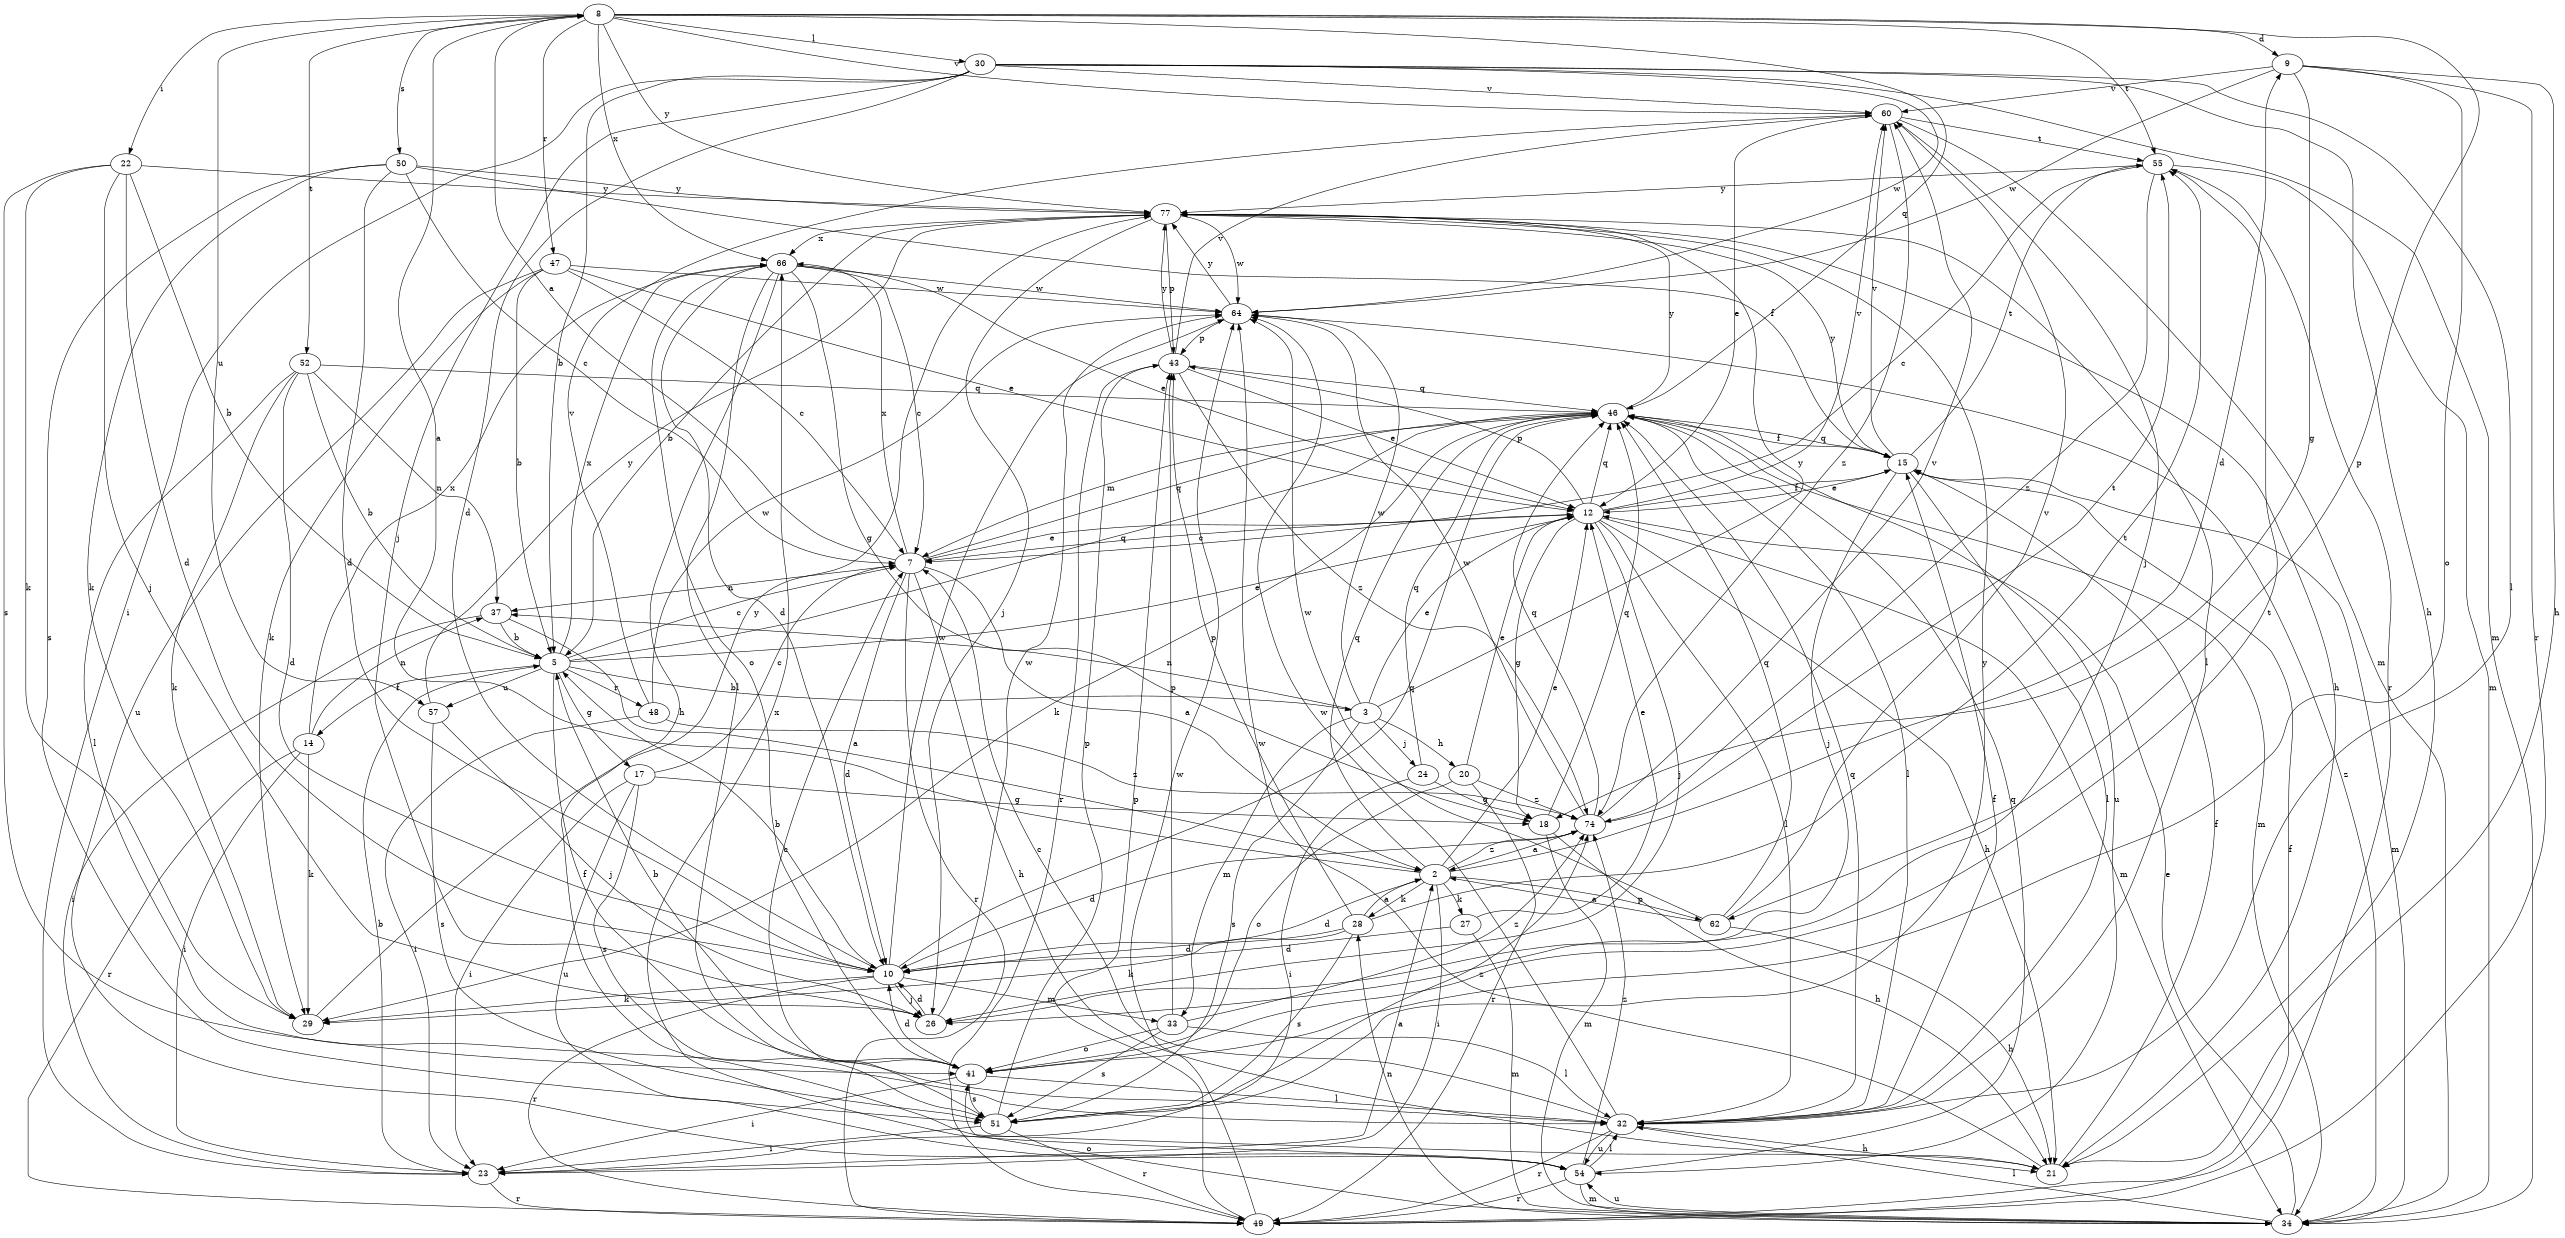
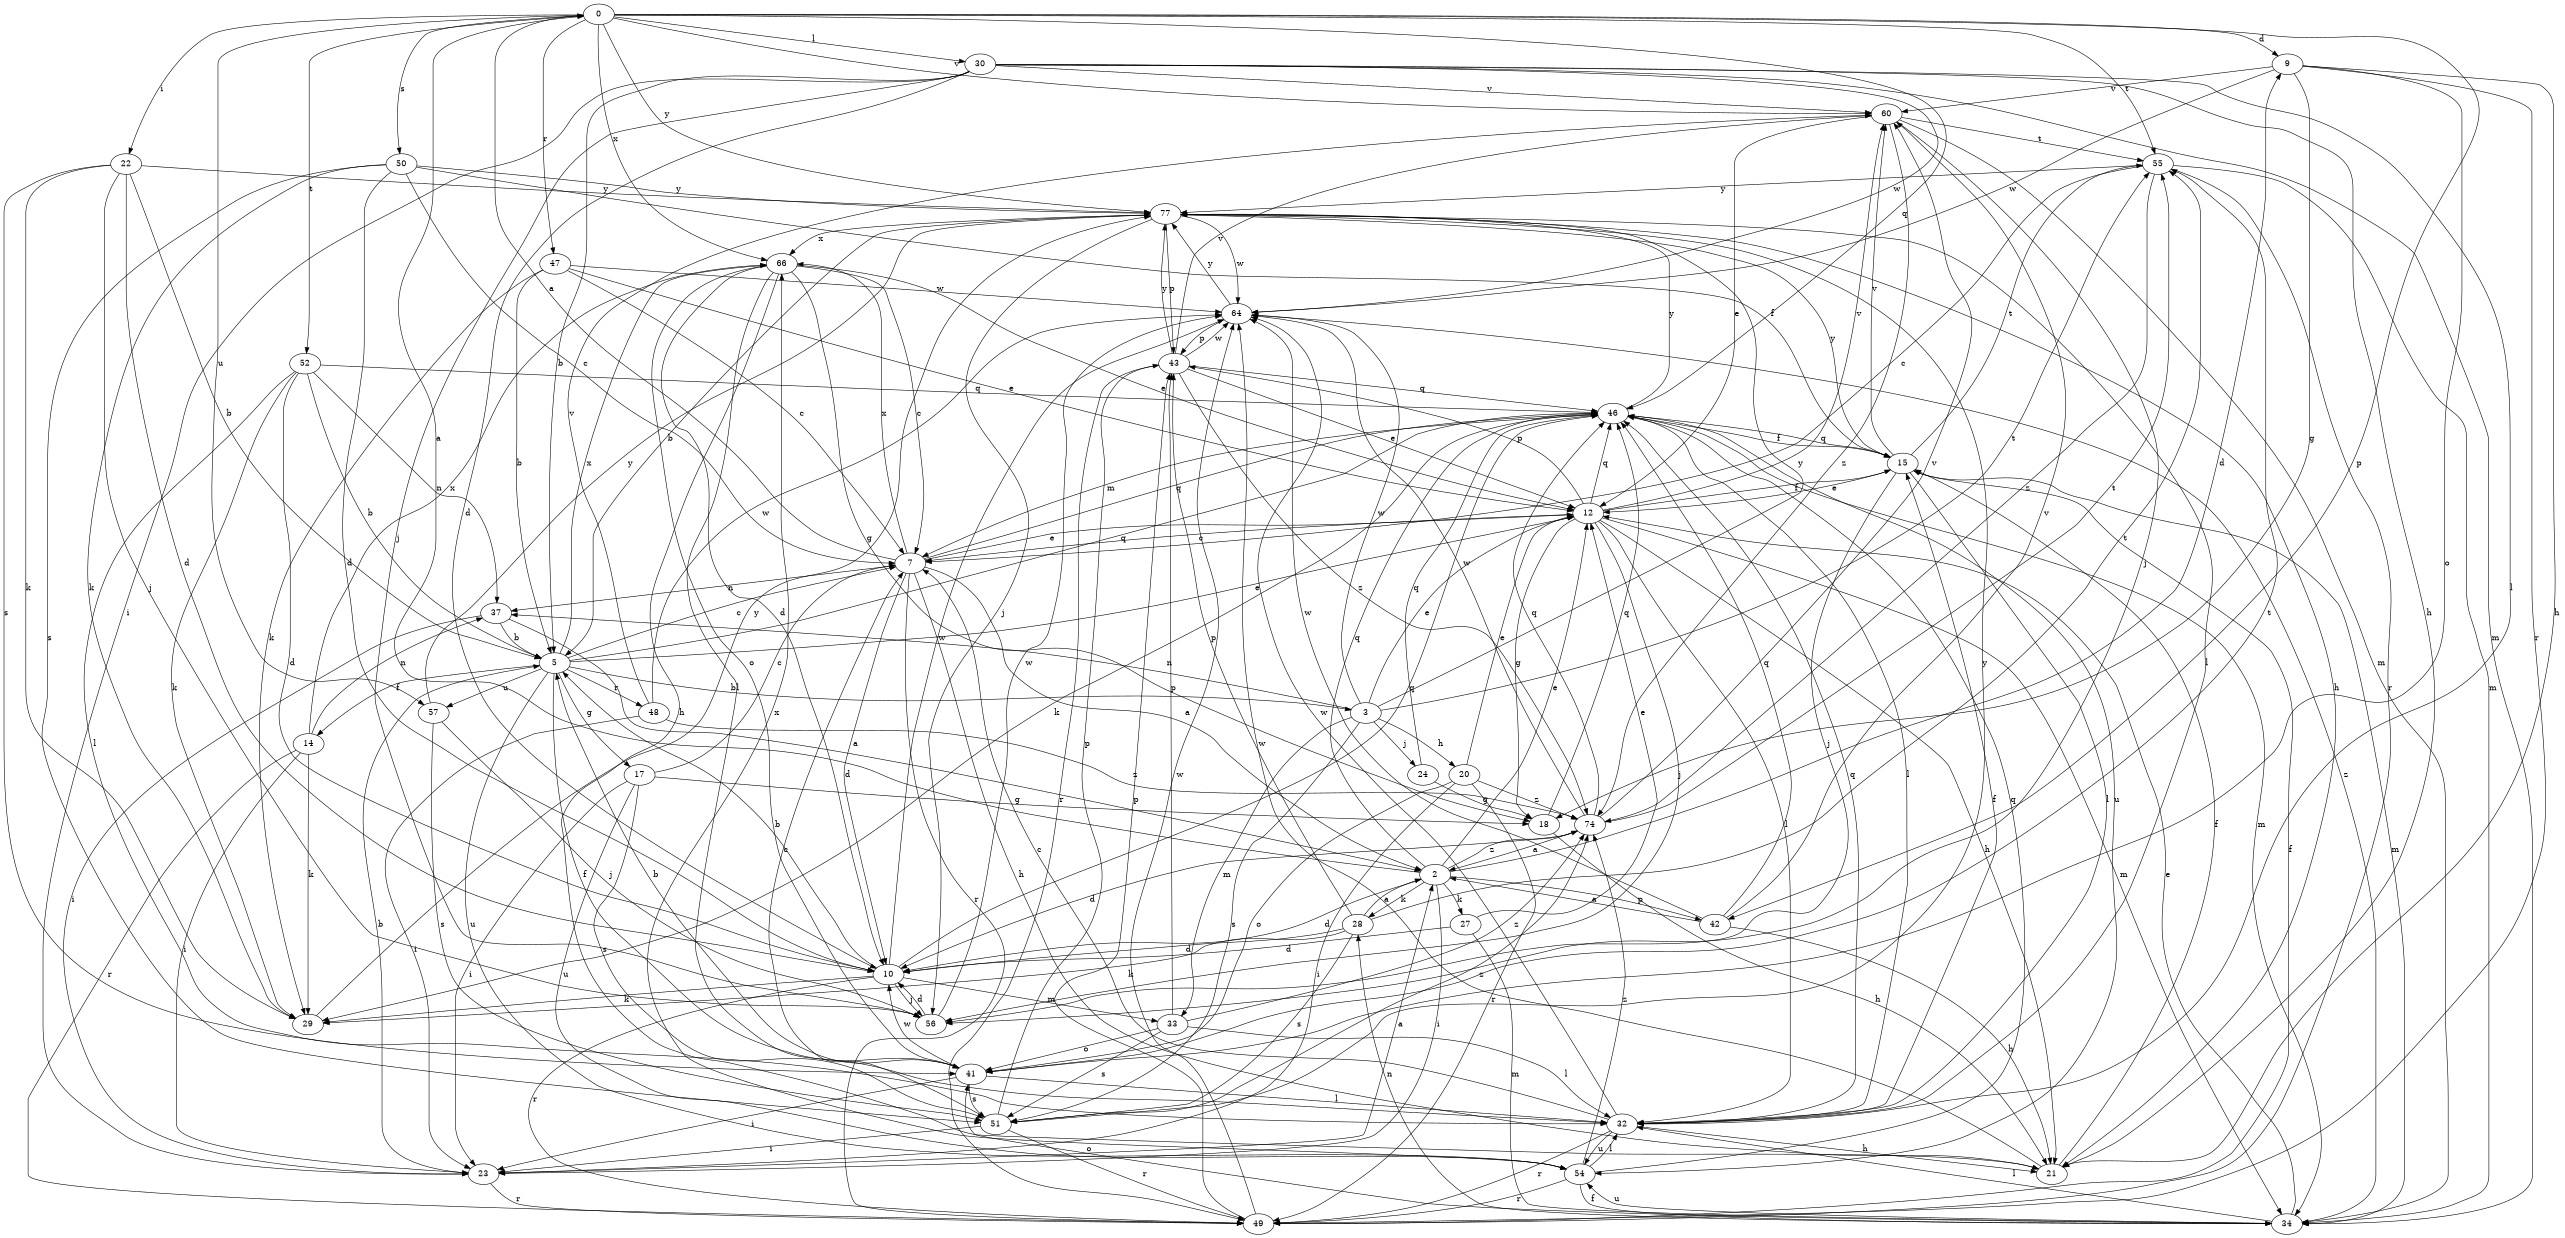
node "8": label "8" -> "0"
edge "66" -> "64": now "43" -> "64"
edge "3" -> "55": added, label "t"
node "62": label "62" -> "42"
edge "41" -> "10": label "d" -> "w"
node "26": label "26" -> "56"
edge "47" -> "54": now "5" -> "54"
edge "24" -> "23": now "20" -> "23"
edge "54" -> "34": label "m" -> "f"
edge "18" -> "34": removed, label "m"
